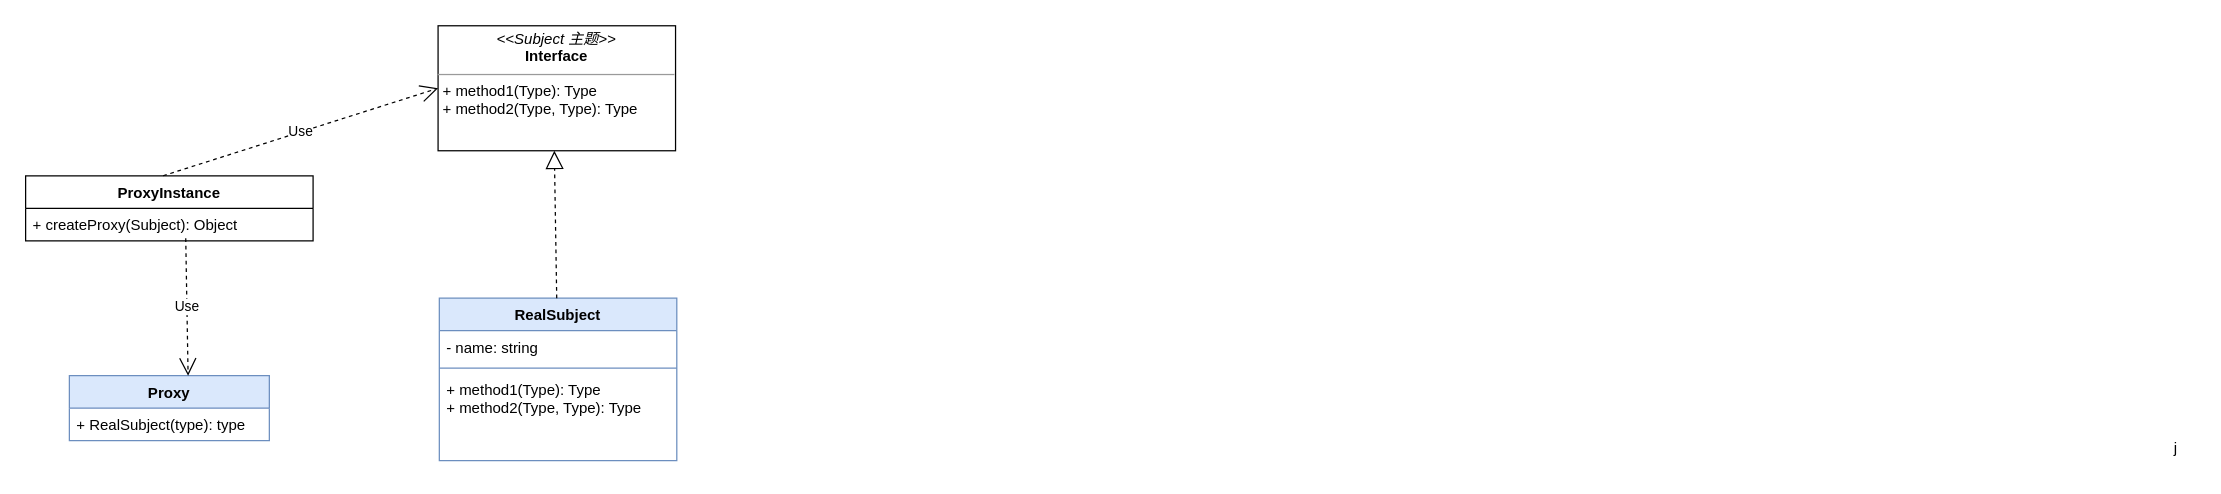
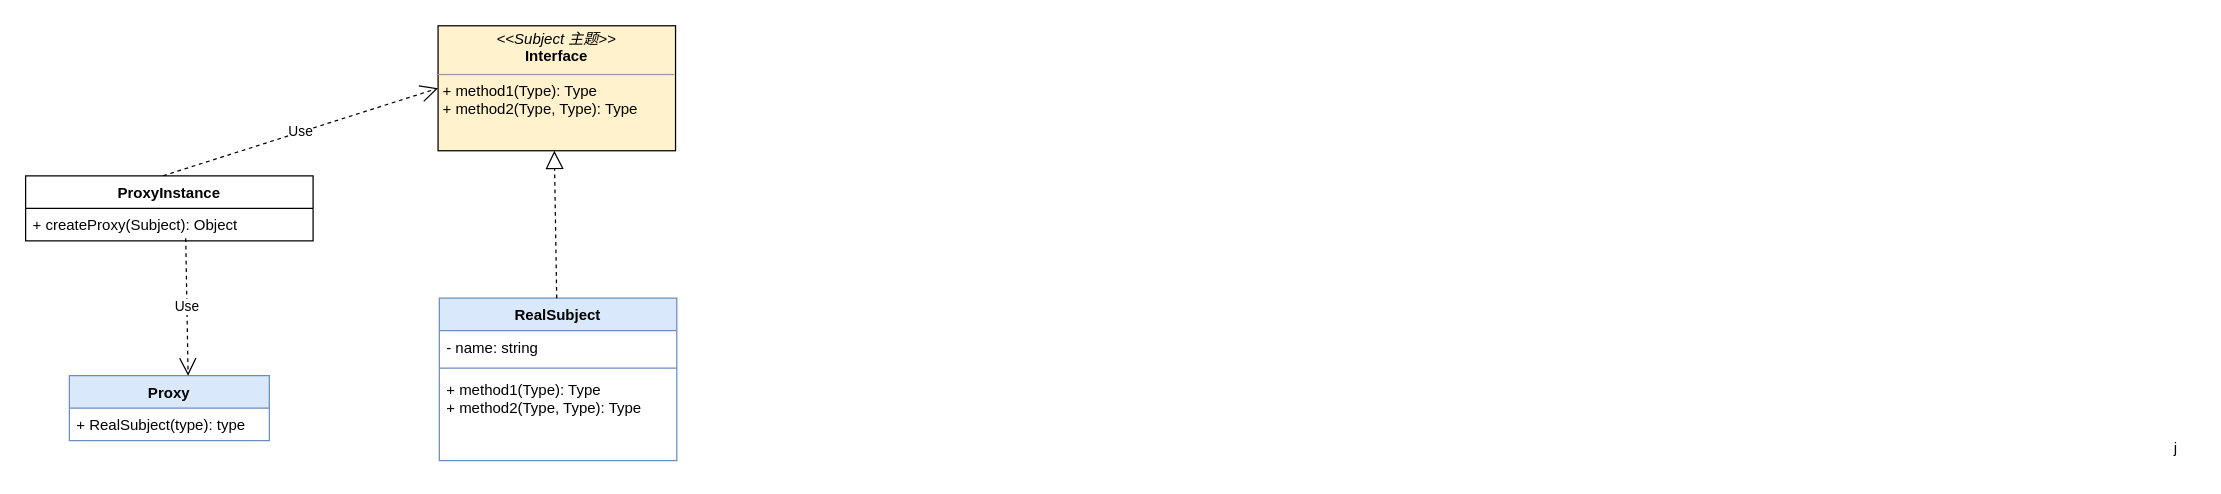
node "<<Subject 主题>> Interface + method1(Type): Type + method2(Type, Type): Type": fillcolor #ffffff -> #fff2cc
